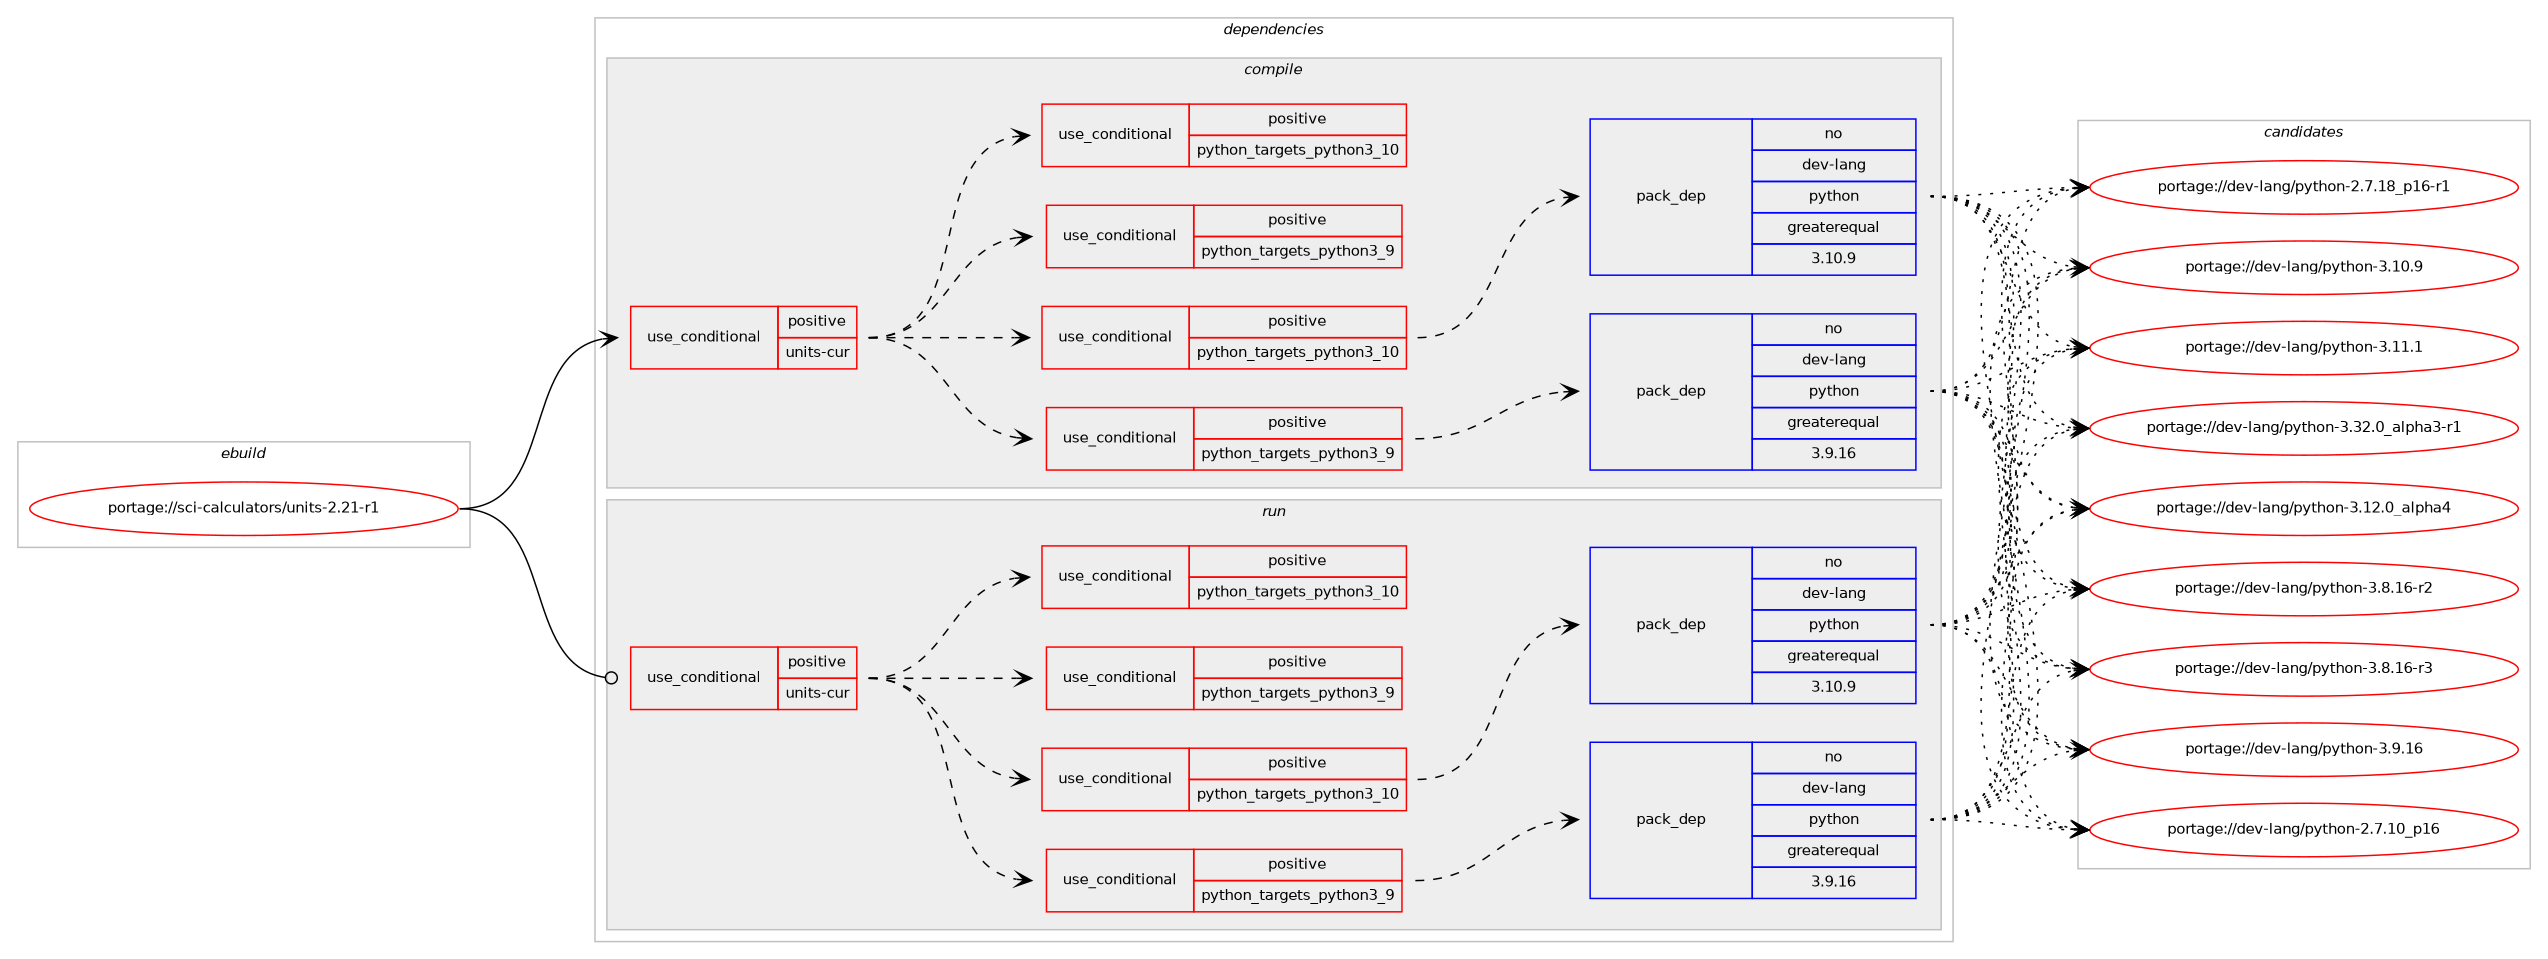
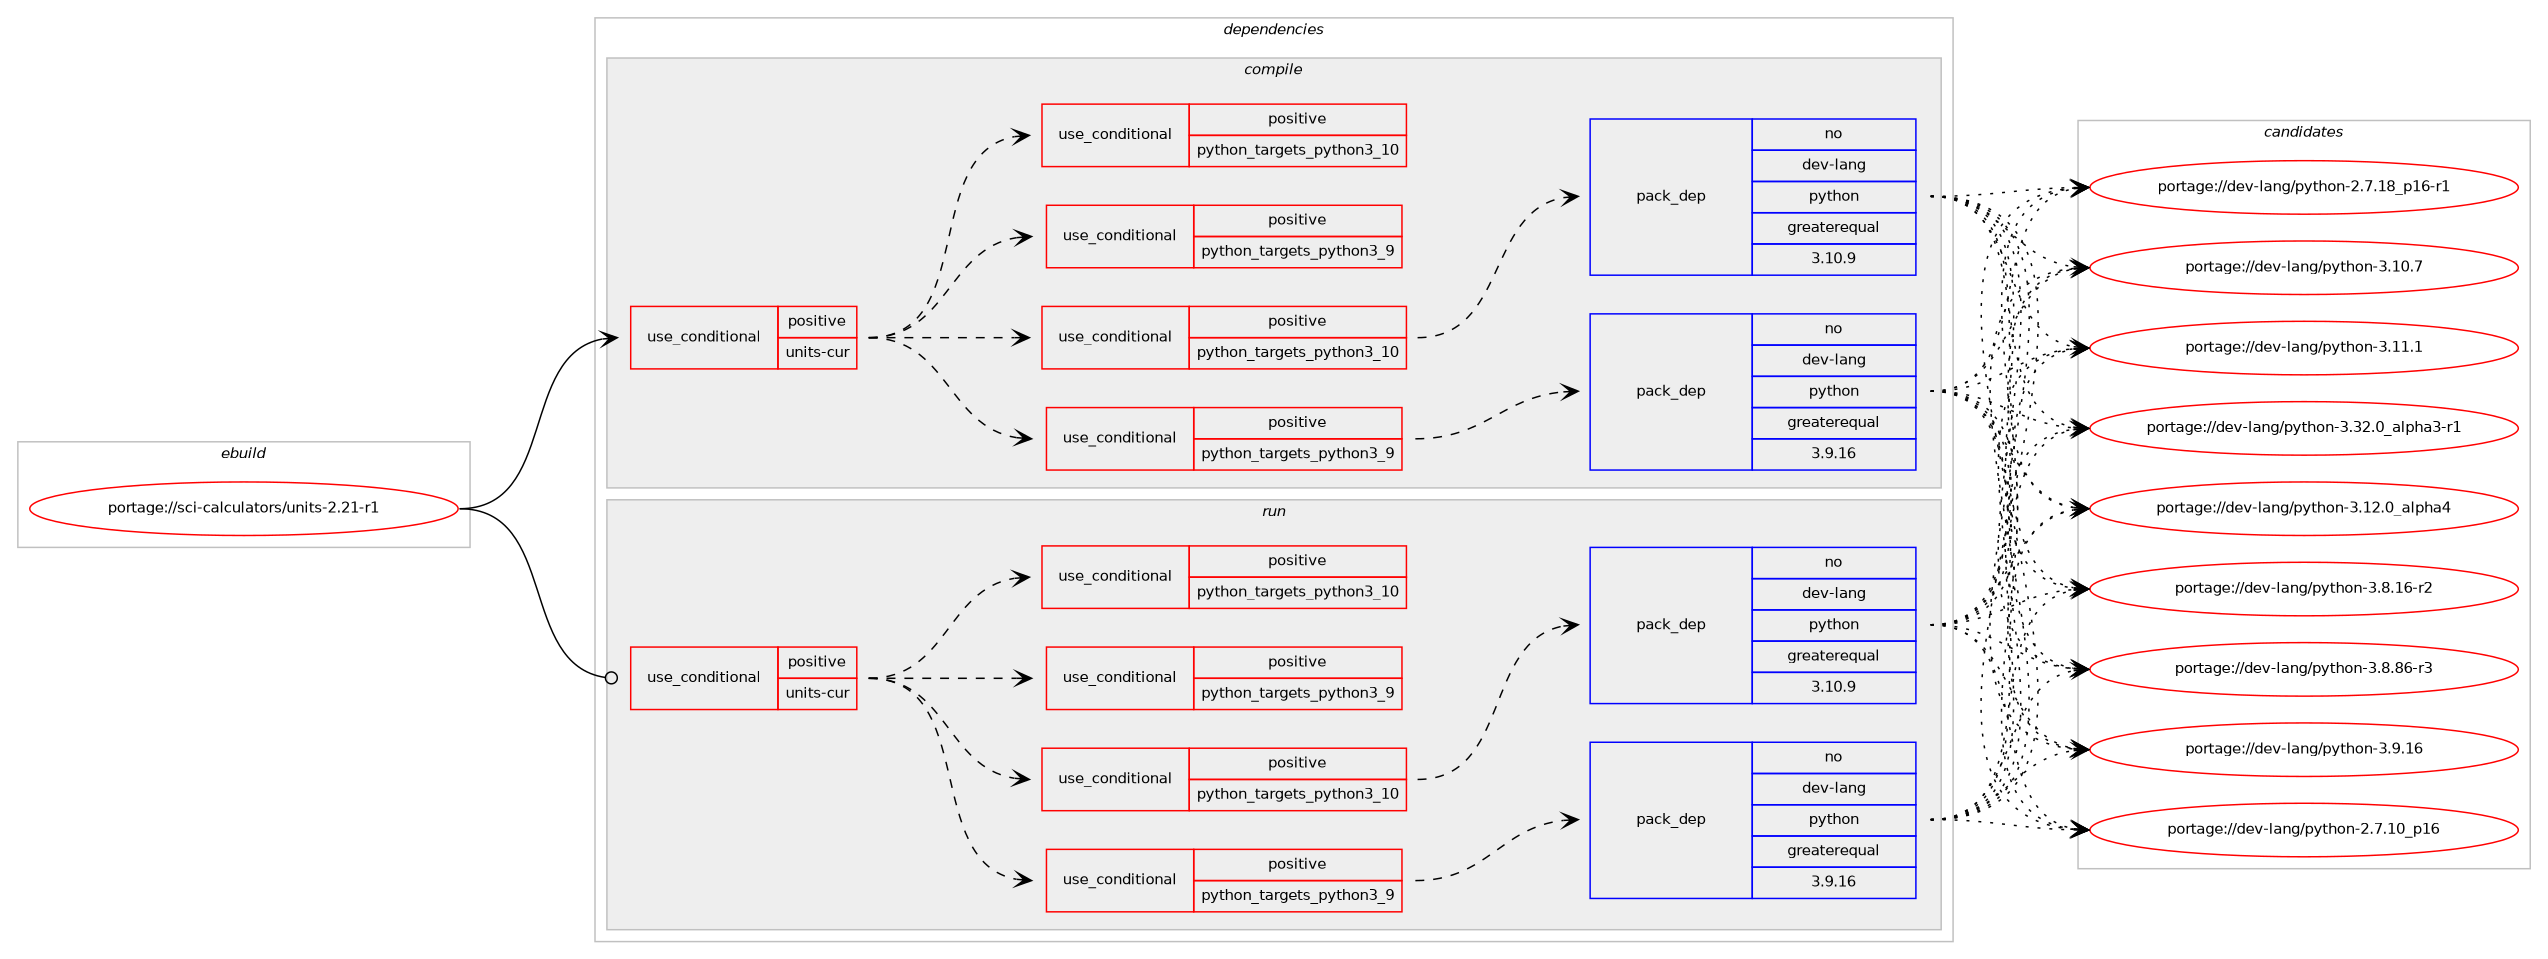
node "portage://dev-lang/python-3.10.9": label "portage://dev-lang/python-3.10.9" -> "portage://dev-lang/python-3.10.7"
node "portage://dev-lang/python-3.8.16-r3": label "portage://dev-lang/python-3.8.16-r3" -> "portage://dev-lang/python-3.8.86-r3"
